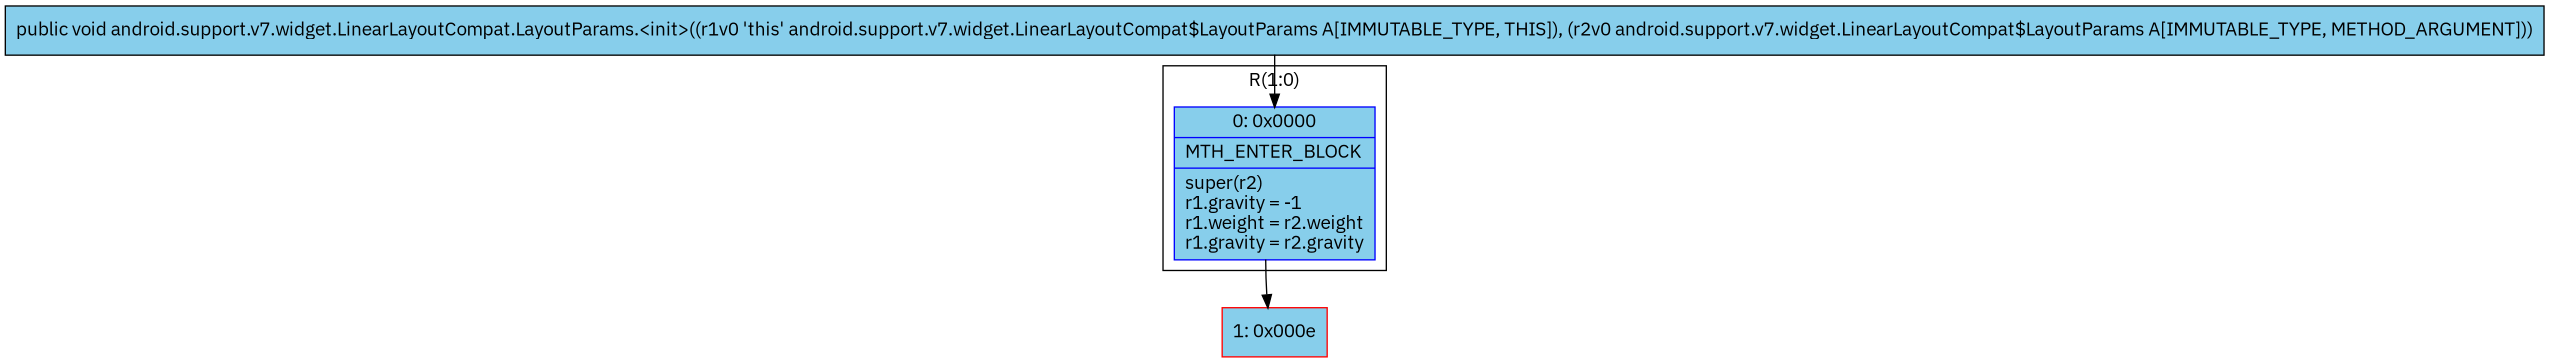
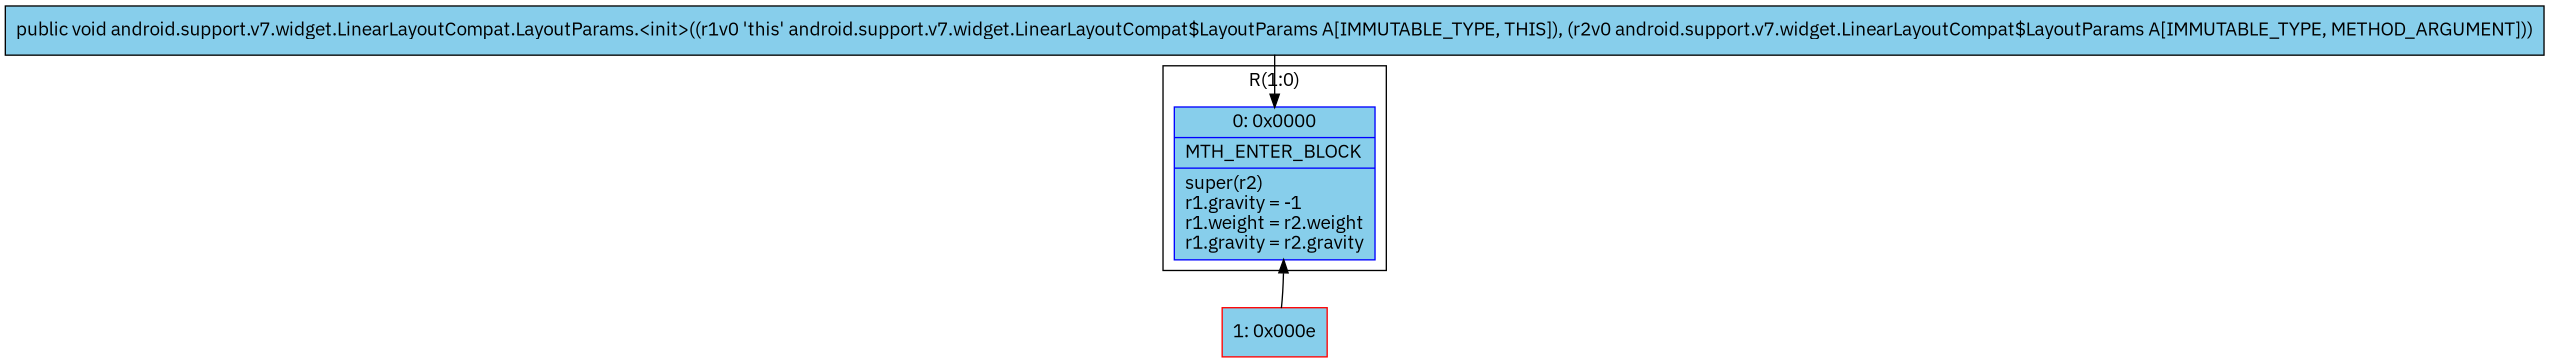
edge "0: 0x0000" -> "1: 0x000e": reversed
